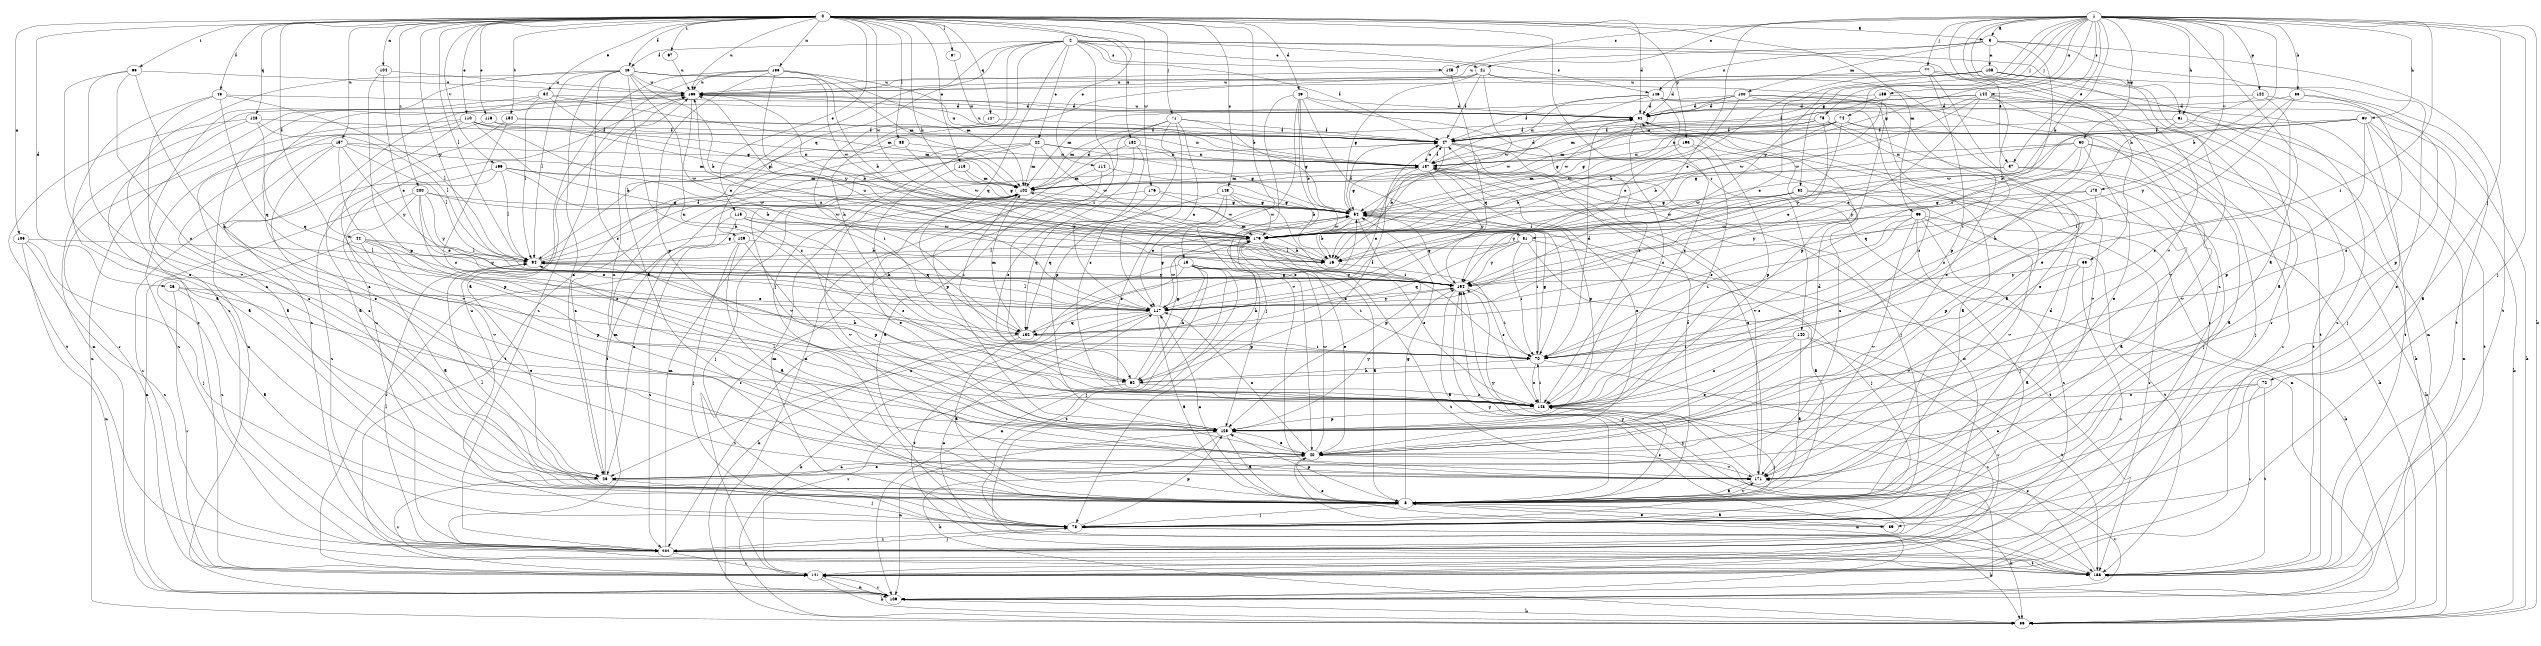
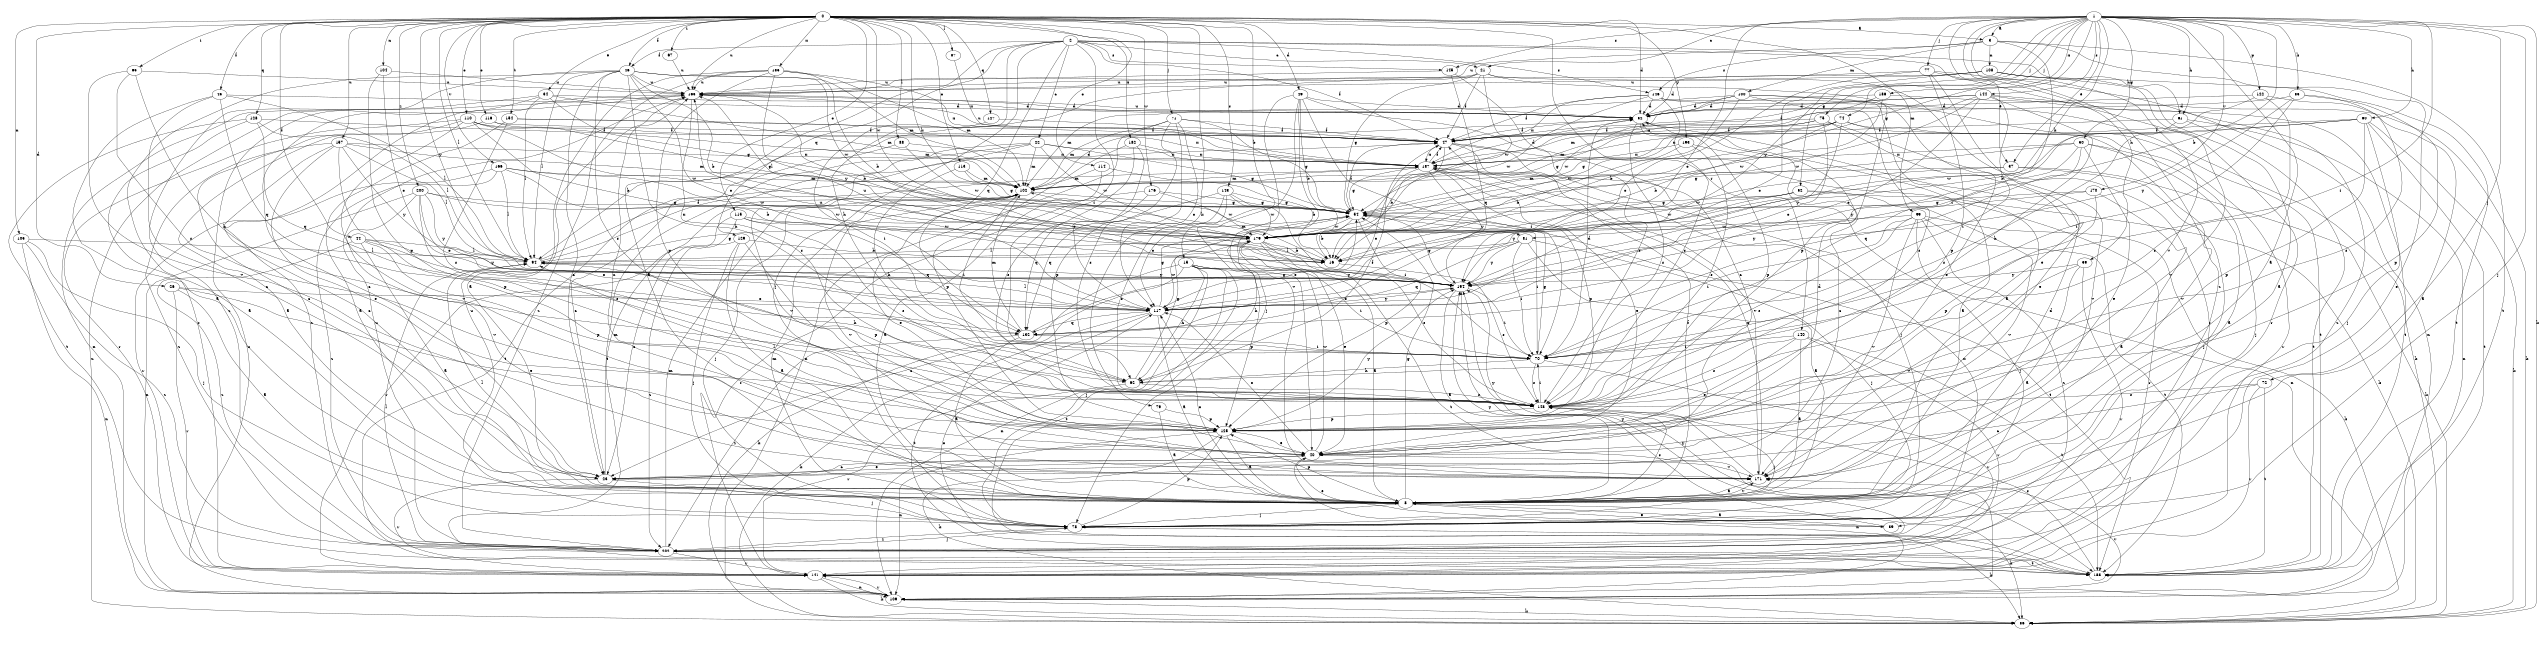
edge "65" -> "23": now "145" -> "23"
node "79": added
